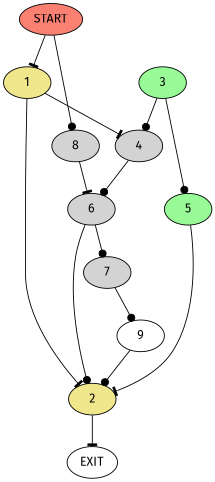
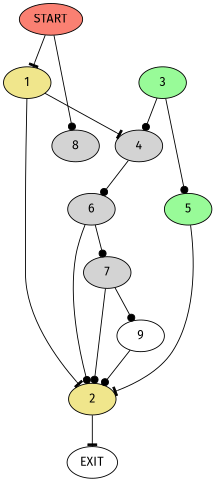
edge "8" -> "6": removed
edge "7" -> "2": added
